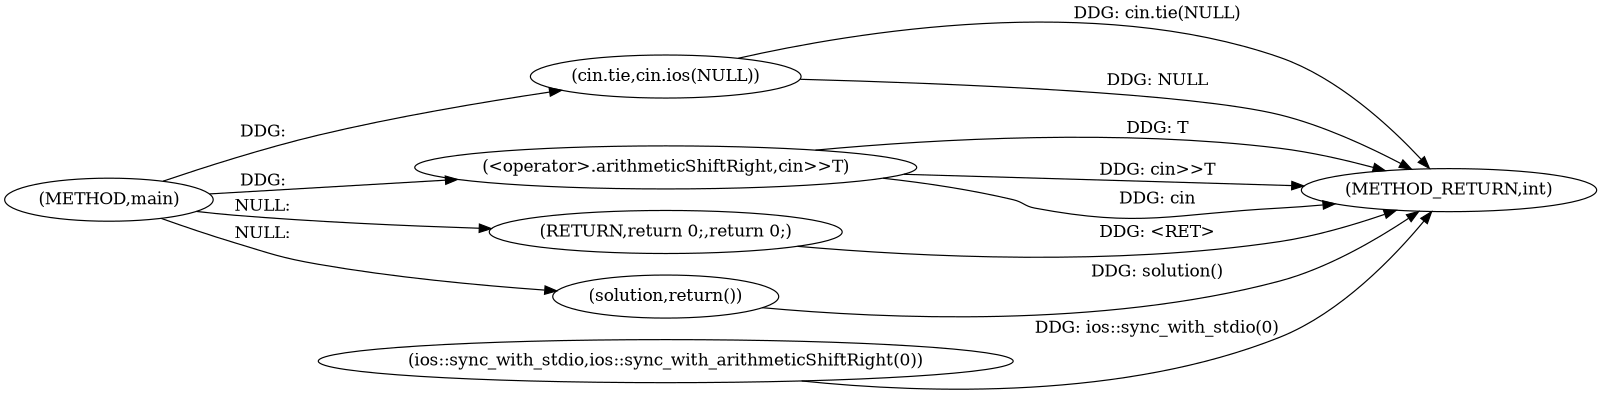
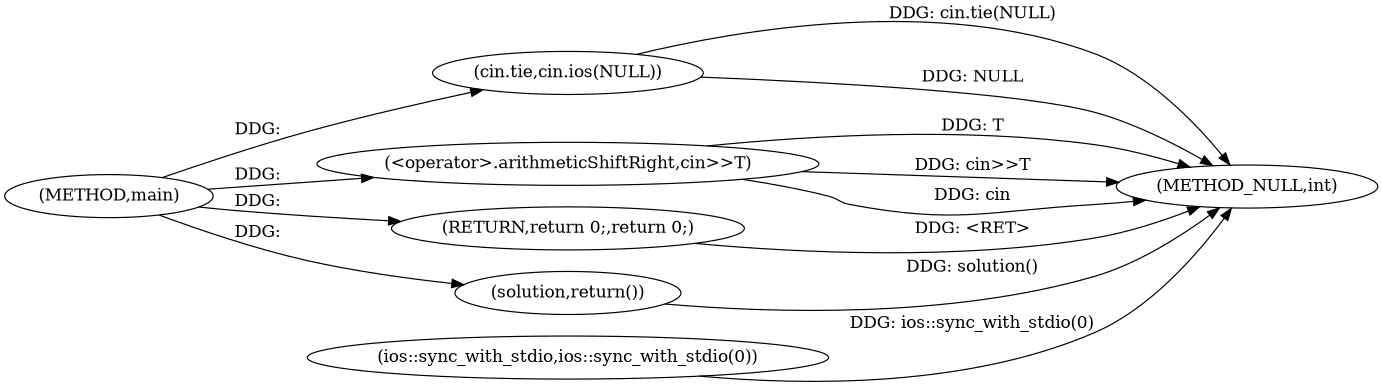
node "(METHOD_RETURN,int)": label "(METHOD_RETURN,int)" -> "(METHOD_NULL,int)"
edge "(METHOD,main)" -> "(RETURN,return 0;,return 0;)": label "NULL: " -> "DDG: "
edge "(METHOD,main)" -> "(solution,return())": label "NULL: " -> "DDG: "
node "(ios::sync_with_stdio,ios::sync_with_arithmeticShiftRight(0))": label "(ios::sync_with_stdio,ios::sync_with_arithmeticShiftRight(0))" -> "(ios::sync_with_stdio,ios::sync_with_stdio(0))"
